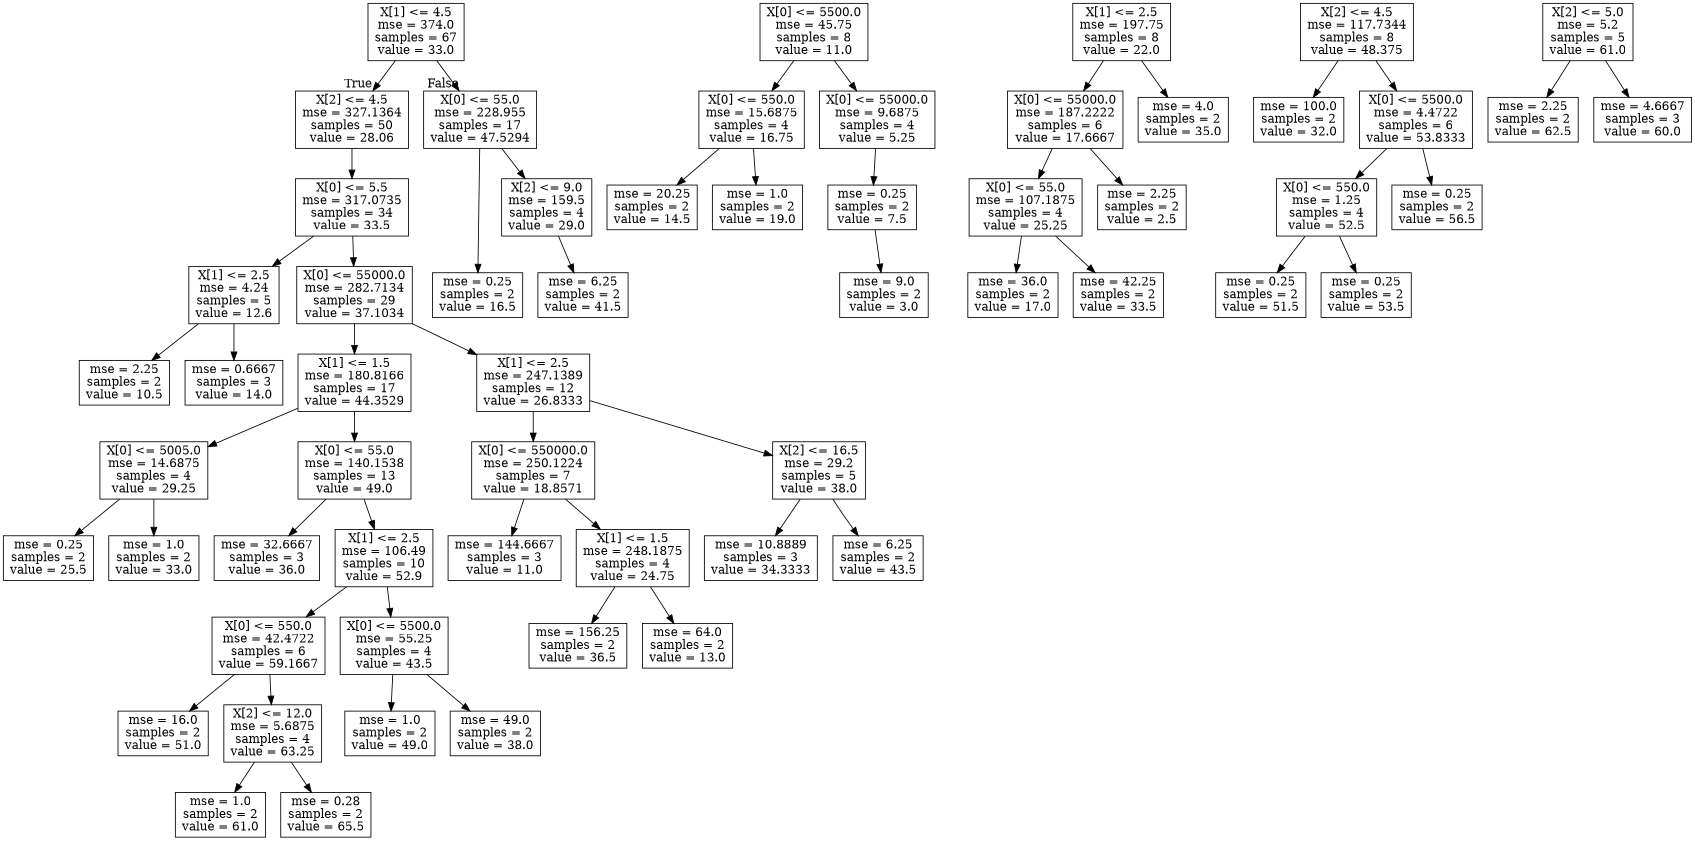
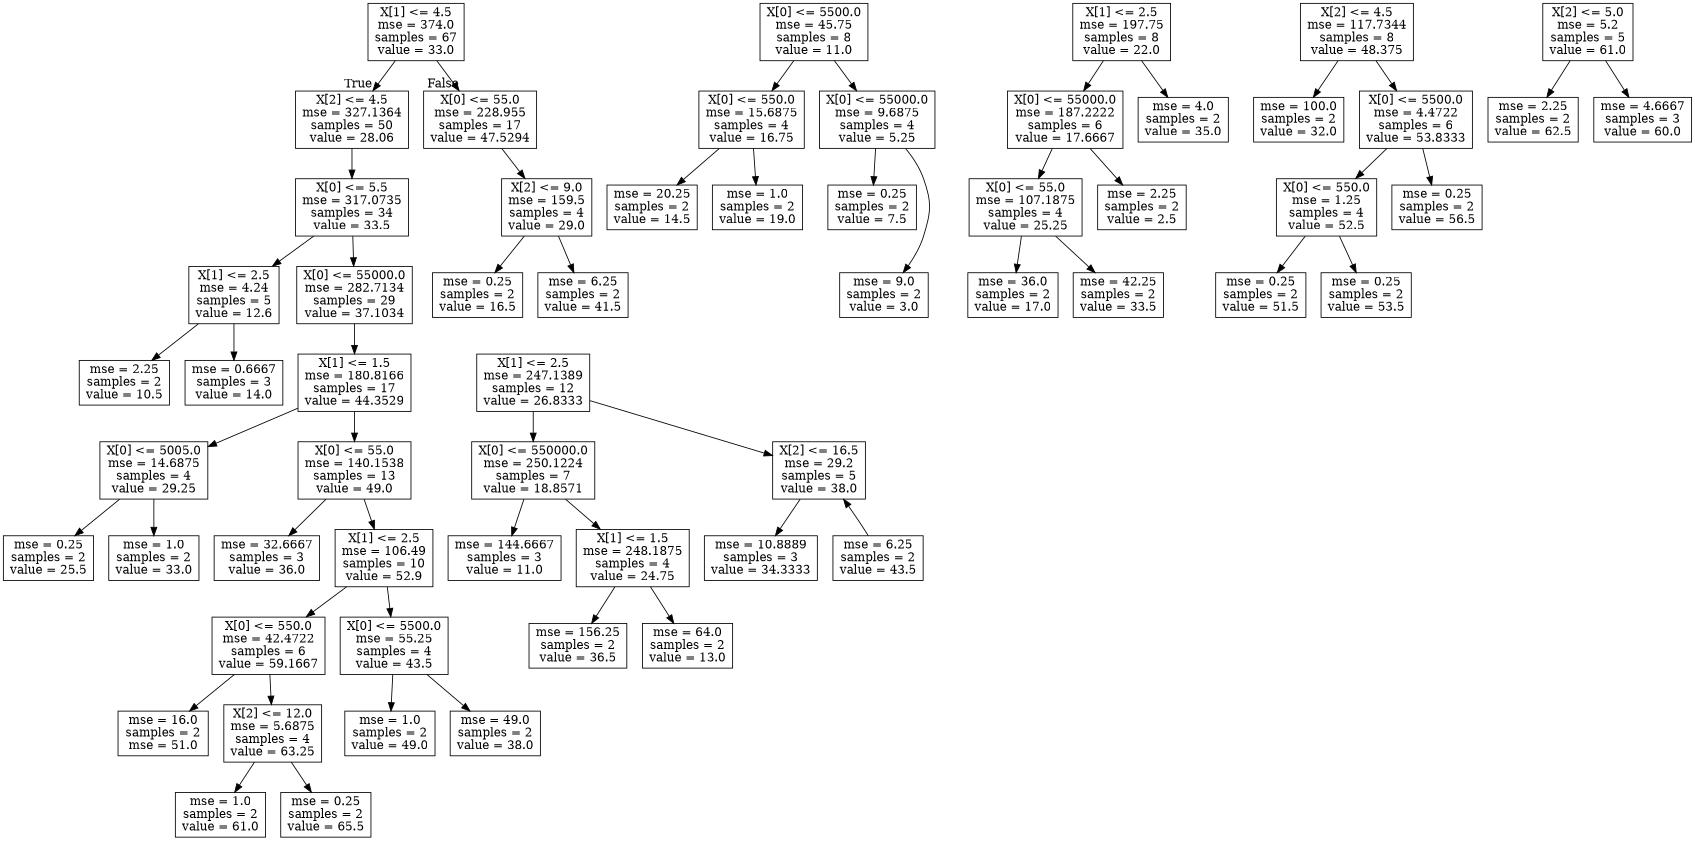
edge "X[0] <= 55.0 mse = 228.955 samples = 17 value = 47.5294" -> "mse = 0.25 samples = 2 value = 16.5": now "X[2] <= 9.0 mse = 159.5 samples = 4 value = 29.0" -> "mse = 0.25 samples = 2 value = 16.5"
edge "mse = 0.25 samples = 2 value = 7.5" -> "mse = 9.0 samples = 2 value = 3.0": now "X[0] <= 55000.0 mse = 9.6875 samples = 4 value = 5.25" -> "mse = 9.0 samples = 2 value = 3.0"
edge "X[0] <= 55000.0 mse = 282.7134 samples = 29 value = 37.1034" -> "X[1] <= 2.5 mse = 247.1389 samples = 12 value = 26.8333": removed
edge "X[2] <= 16.5 mse = 29.2 samples = 5 value = 38.0" -> "mse = 6.25 samples = 2 value = 43.5": reversed
node "mse = 16.0 samples = 2 value = 51.0": label "mse = 16.0 samples = 2 value = 51.0" -> "mse = 16.0 samples = 2 mse = 51.0"
node "mse = 0.28 samples = 2 value = 65.5": label "mse = 0.28 samples = 2 value = 65.5" -> "mse = 0.25 samples = 2 value = 65.5"
